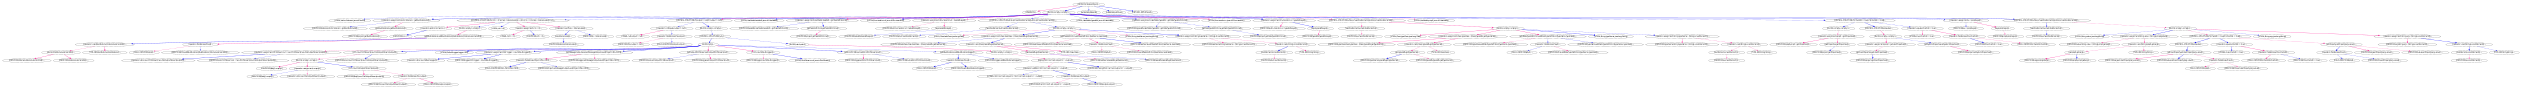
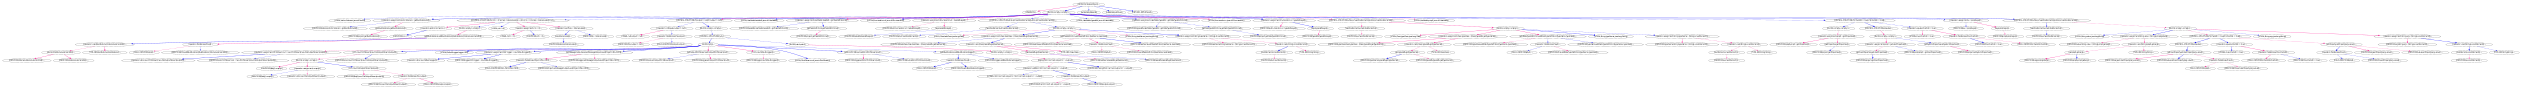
node "(IDENTIFIER,prop1,prop1 = getUserProperties())": added
edge "(<init>,new DefaultLogger())" -> "(LOCAL,PrintStream out: java.io.PrintStream)": now "(BLOCK,try,try)" -> "(LOCAL,PrintStream out: java.io.PrintStream)"
